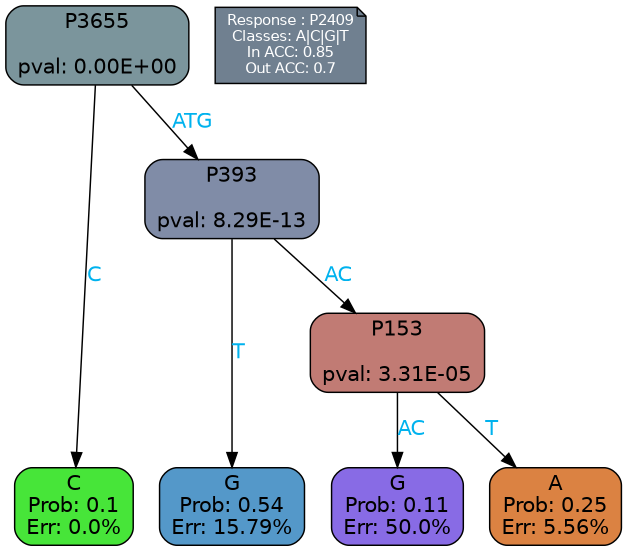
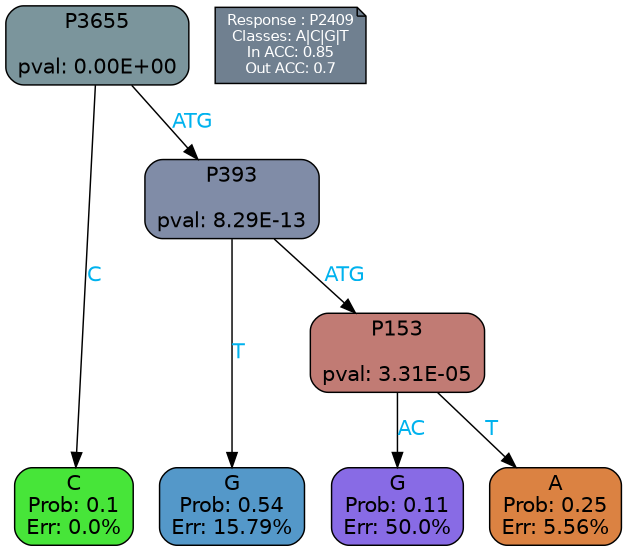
edge "P393 pval: 8.29E-13" -> "P153 pval: 3.31E-05": label "AC" -> "ATG"
